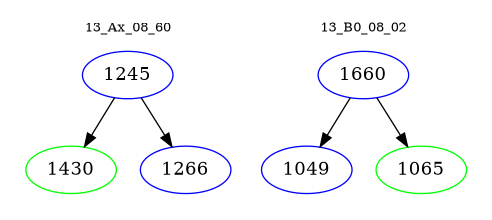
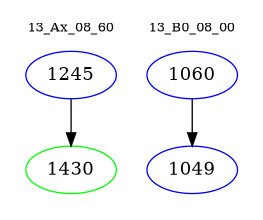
cluster "13_B0_08_02": label "13_B0_08_02" -> "13_B0_08_00"
node "1660": label "1660" -> "1060"
node "1266": removed
node "1065": removed
